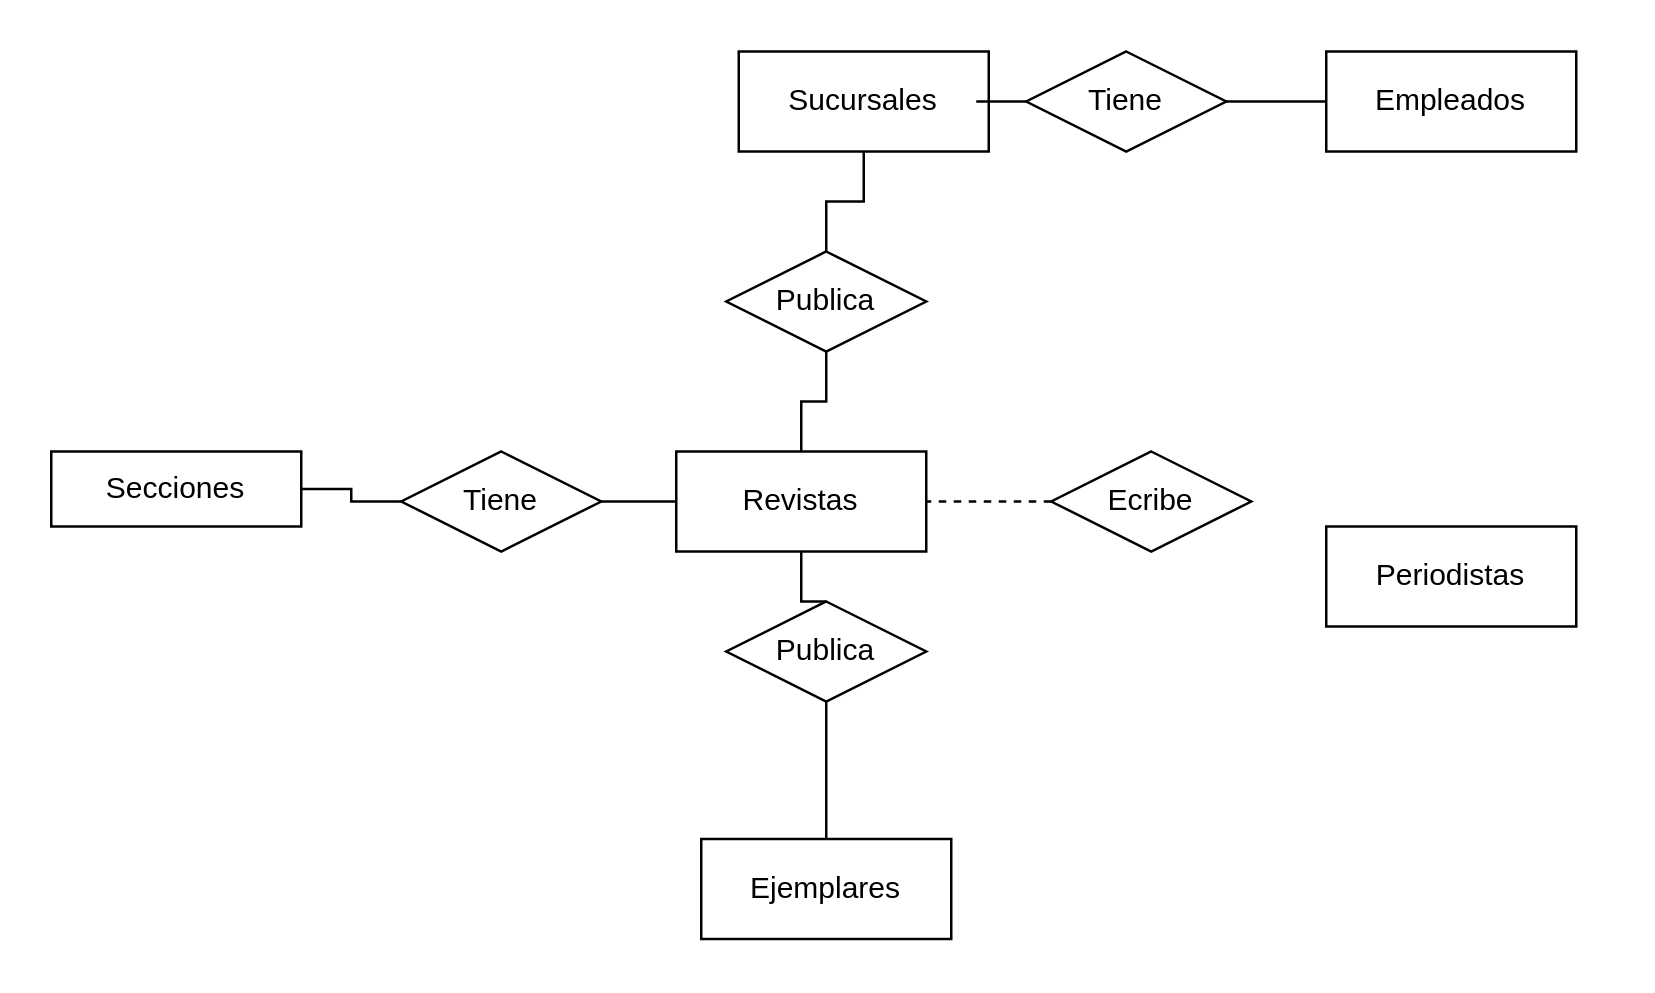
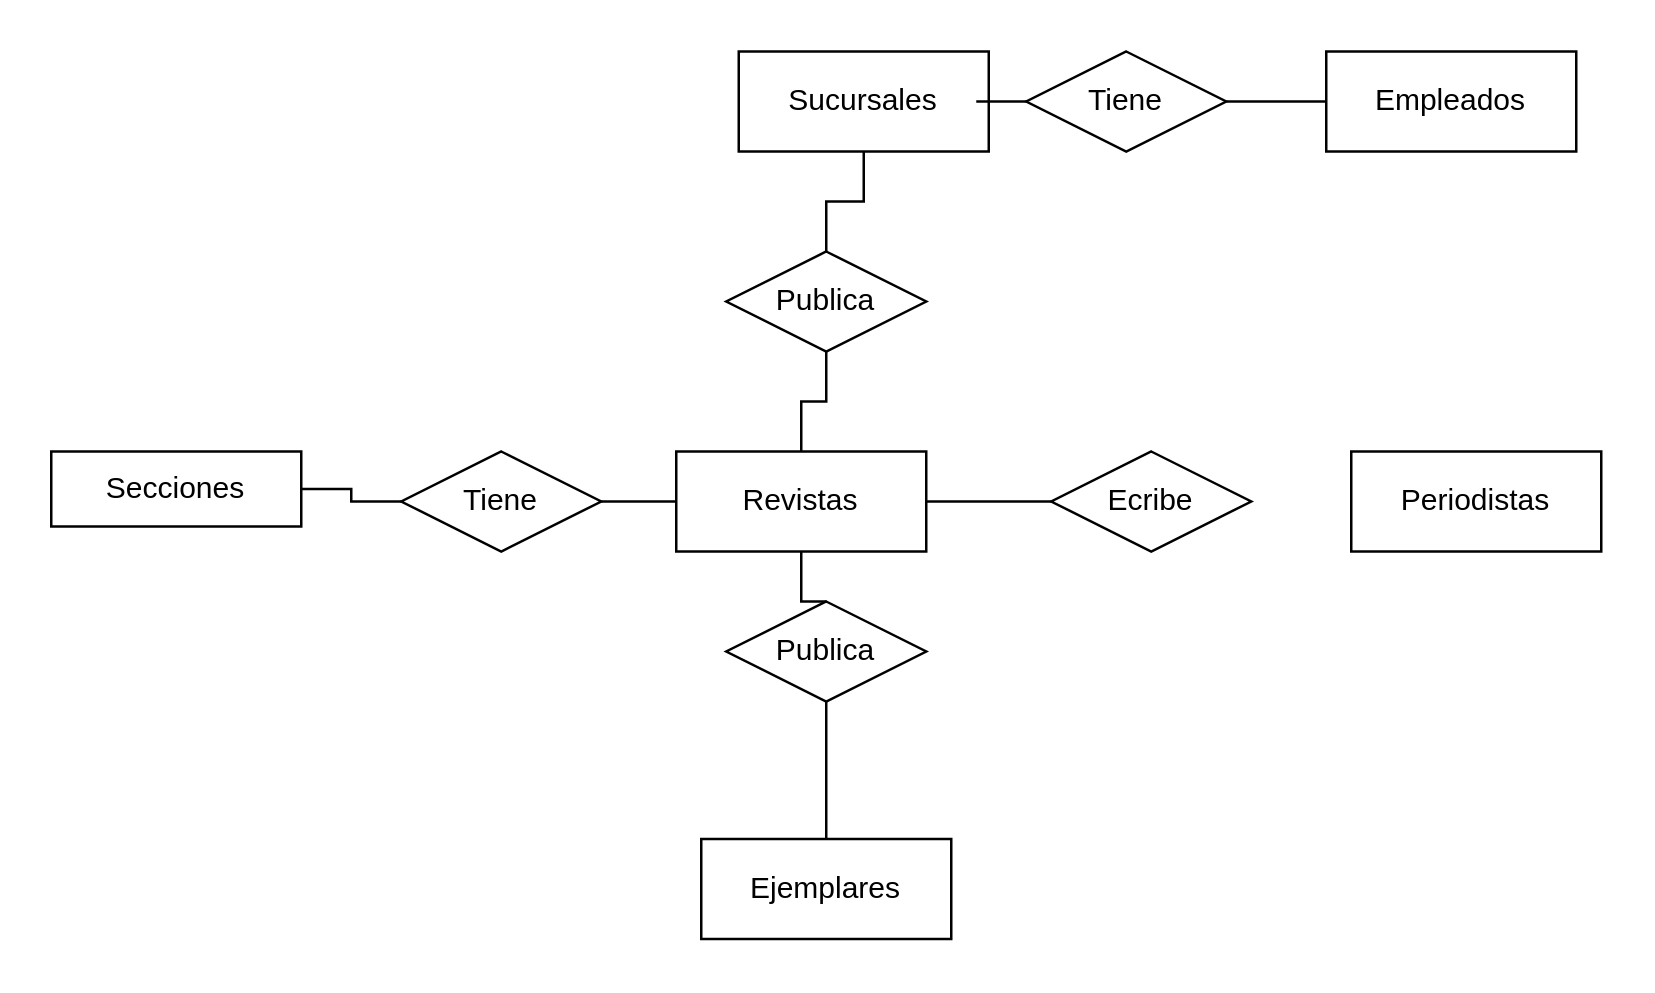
edge "Revistas" -- "Ecribe": style dashed -> solid
node "Periodistas": moved (1451, 576) -> (1476, 501)
